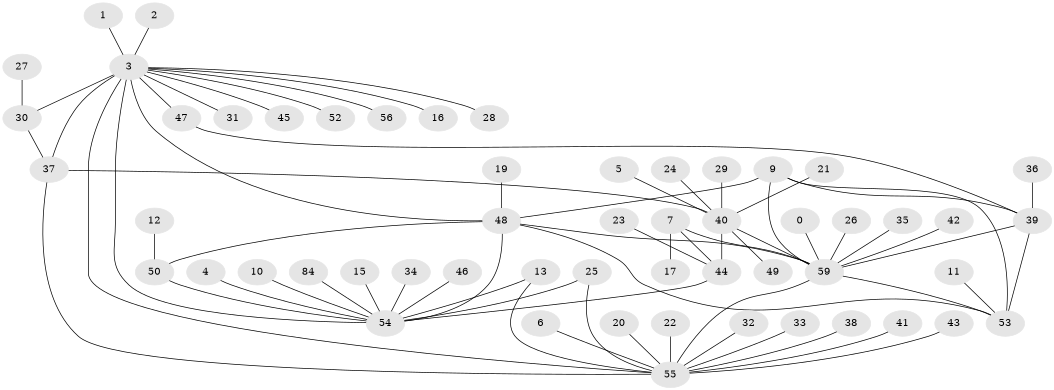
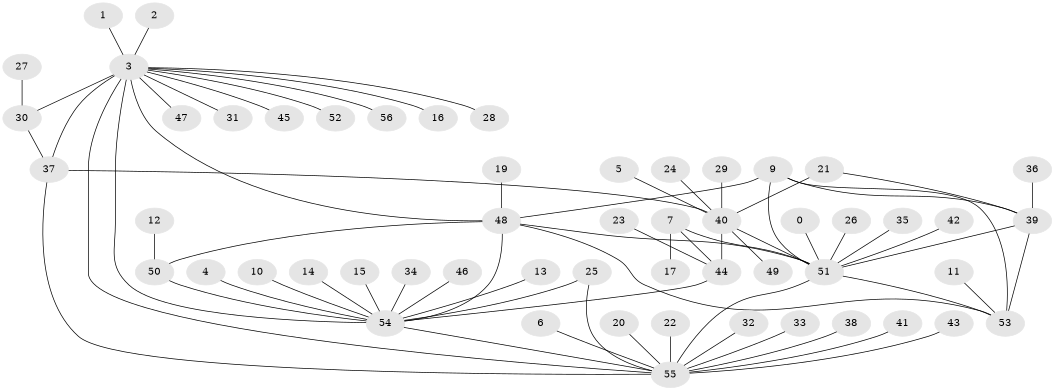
edge "47" -- "39": now "21" -- "39"
node "84": label "84" -> "14"
node "59": label "59" -> "51"
edge "13" -- "55": now "54" -- "55"
